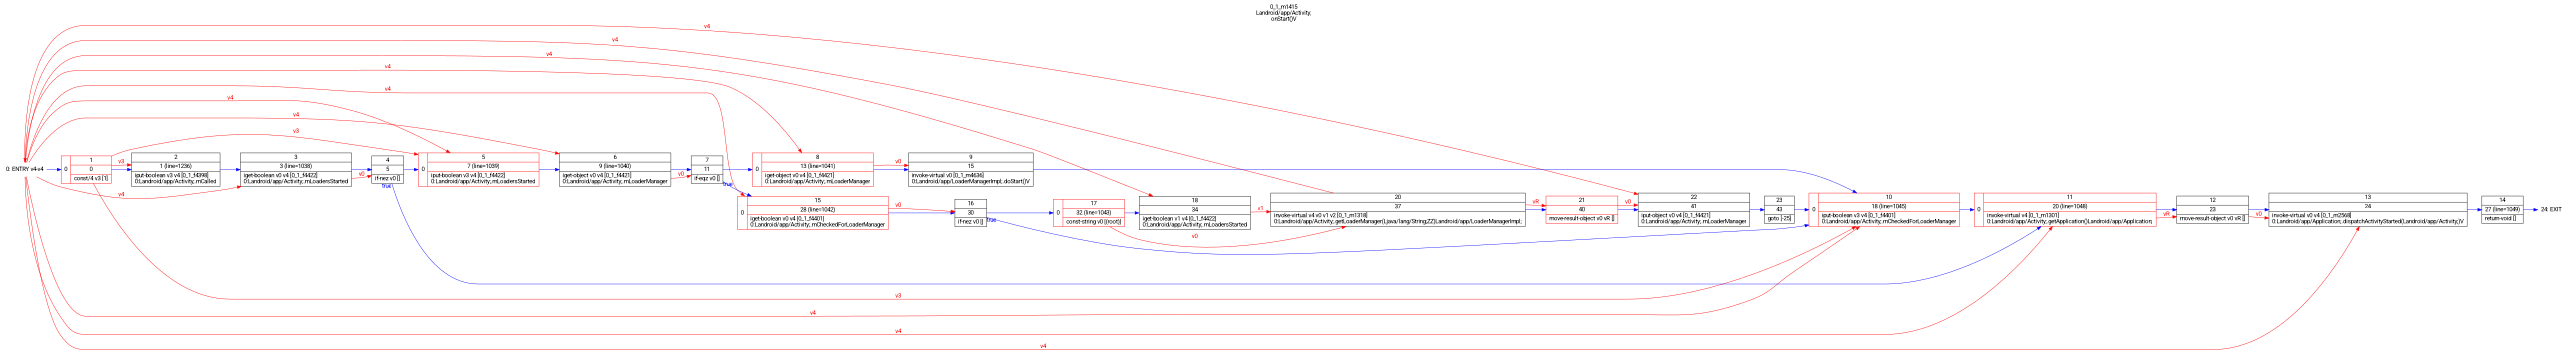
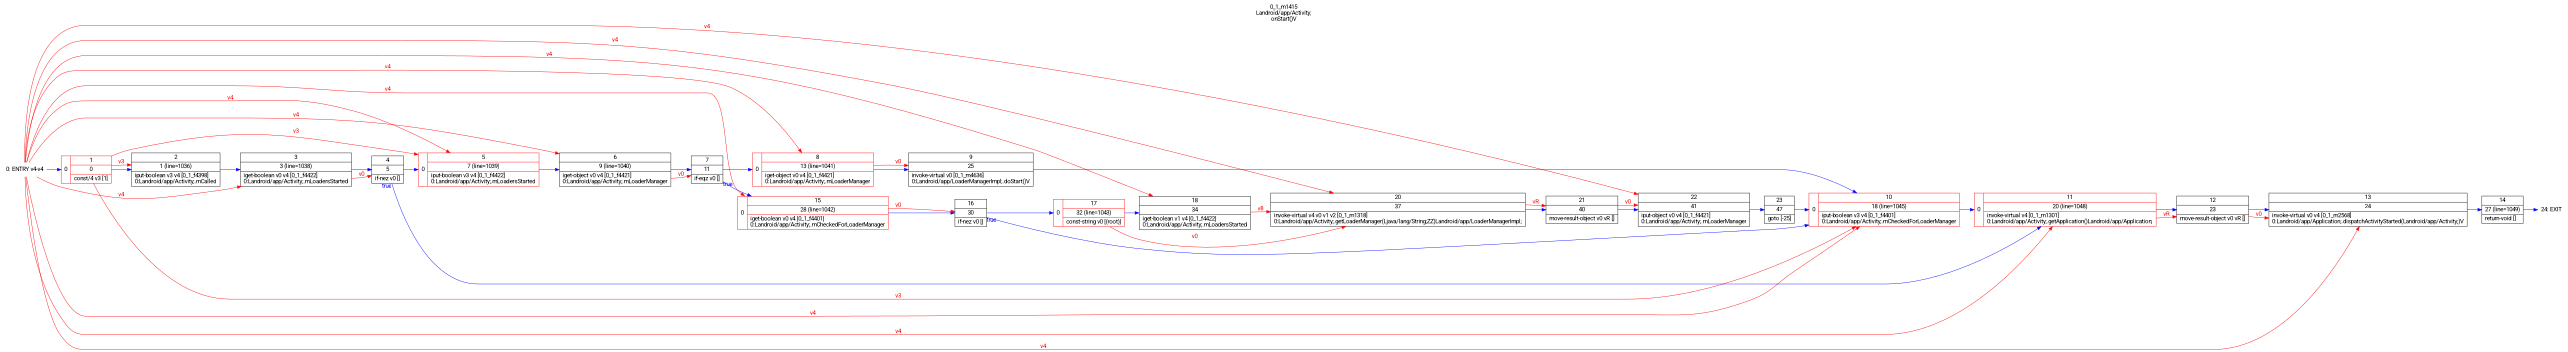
edge "20" -> "0: ENTRY v4-v4": reversed
node "2": text "1 (line=1236)" -> "1 (line=1036)"
node "9": text "15" -> "25"
edge "18" -> "20": label "v1" -> "v8"
node "21": color red -> black
node "23": text "43" -> "47"
